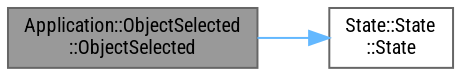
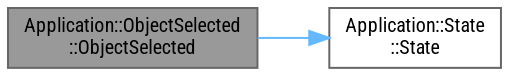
node "State::State ::State": label "State::State ::State" -> "Application::State ::State"
